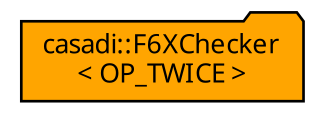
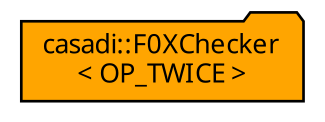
node "casadi::F6XChecker < OP_TWICE >": label "casadi::F6XChecker < OP_TWICE >" -> "casadi::F0XChecker < OP_TWICE >"
